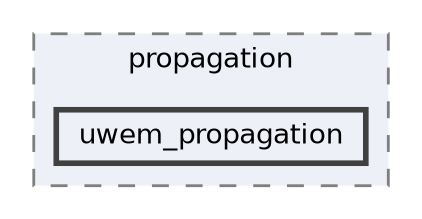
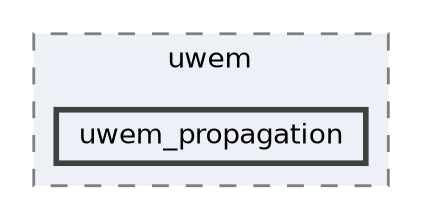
cluster "propagation": label "propagation" -> "uwem"
